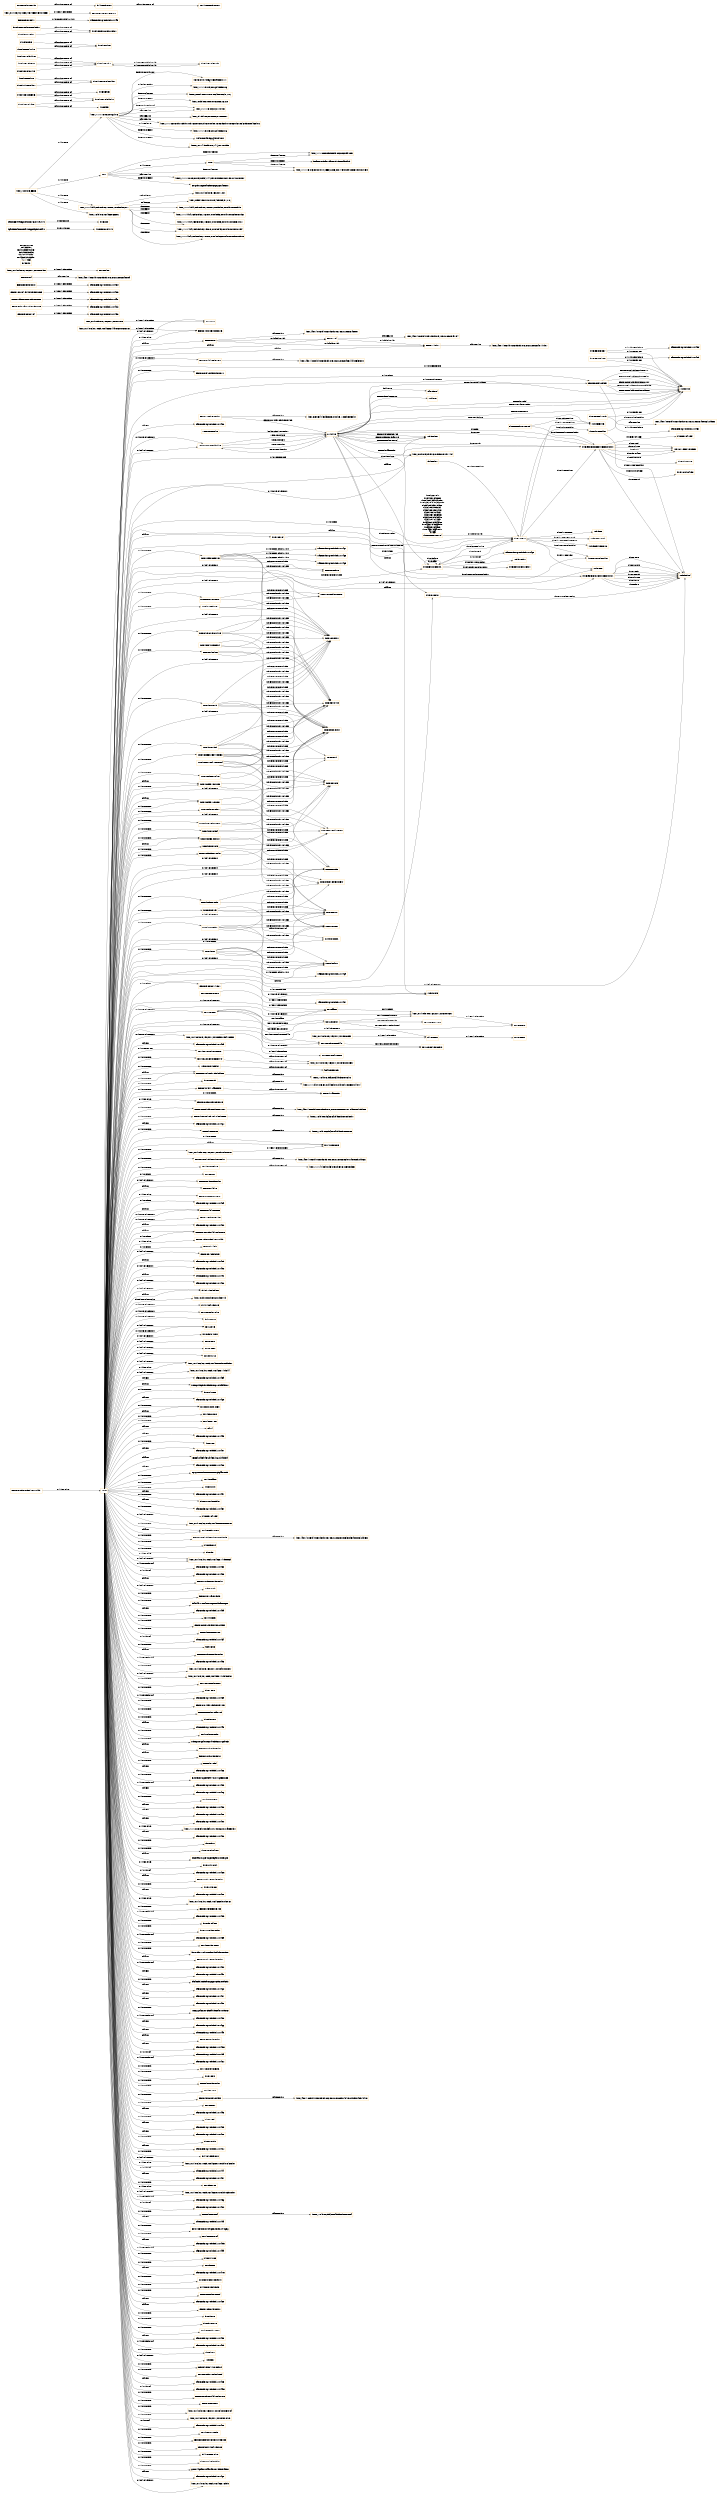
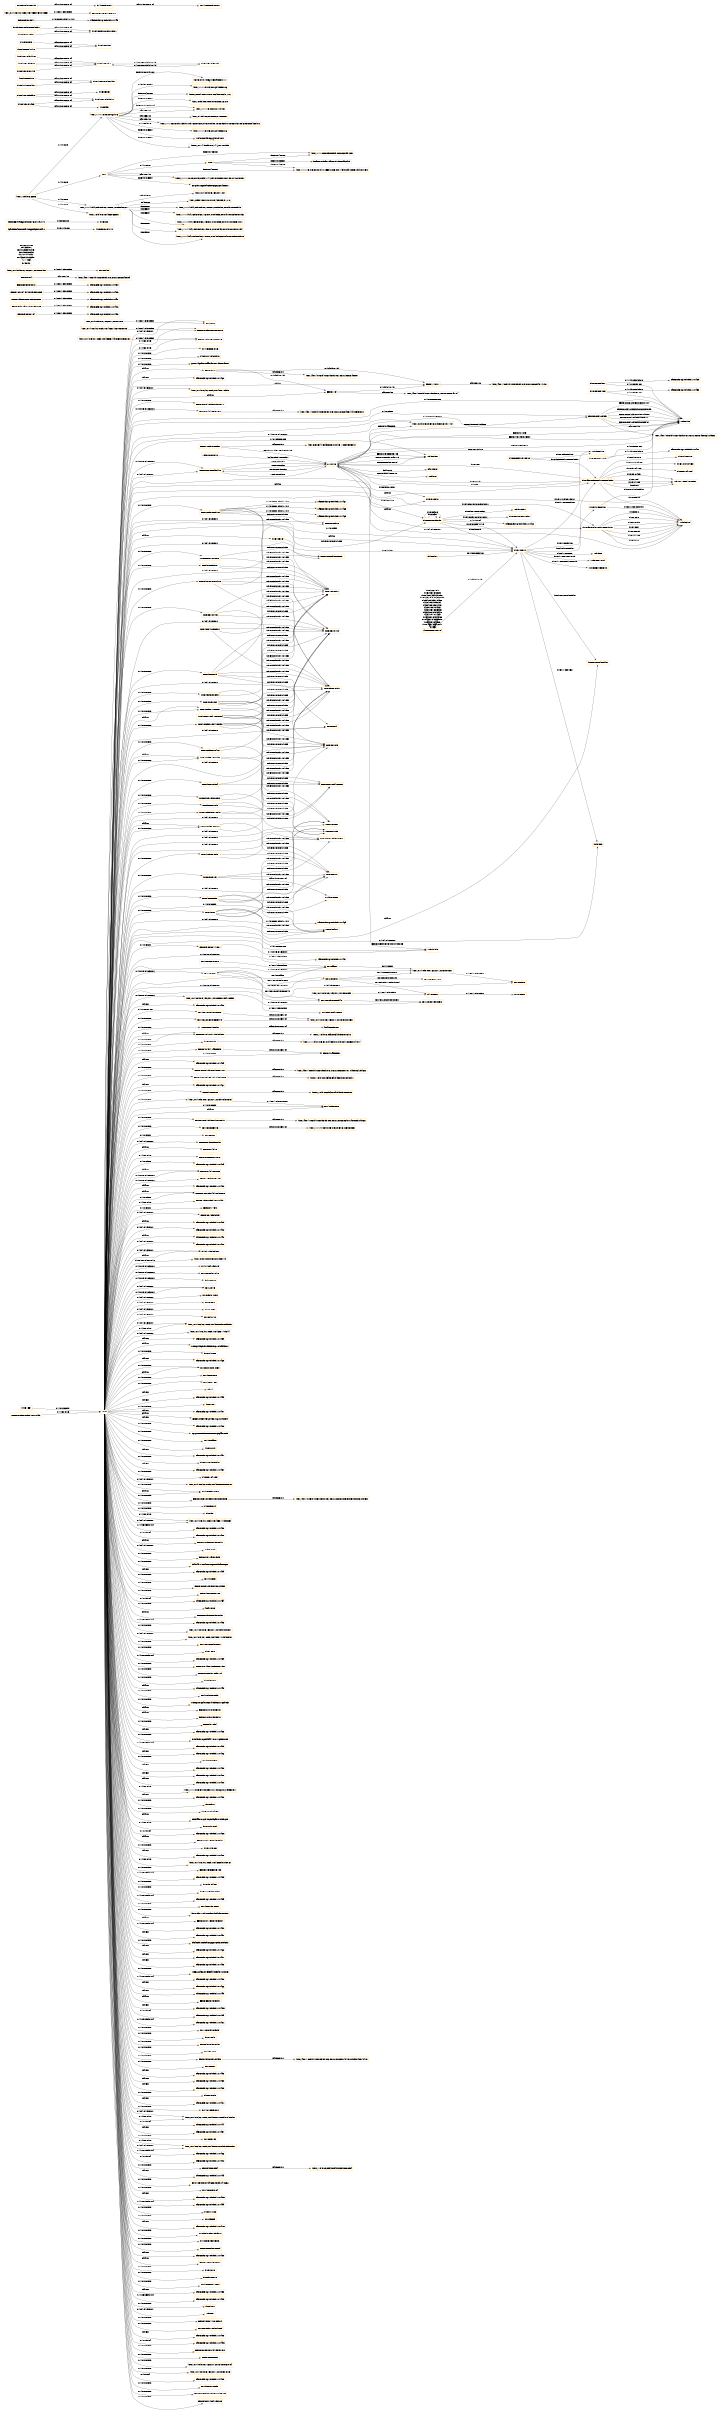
node "http://purl.org/iot/vocab/m3-lite#AirTemperature": added
edge "NULL" -> "time:week": reversed
